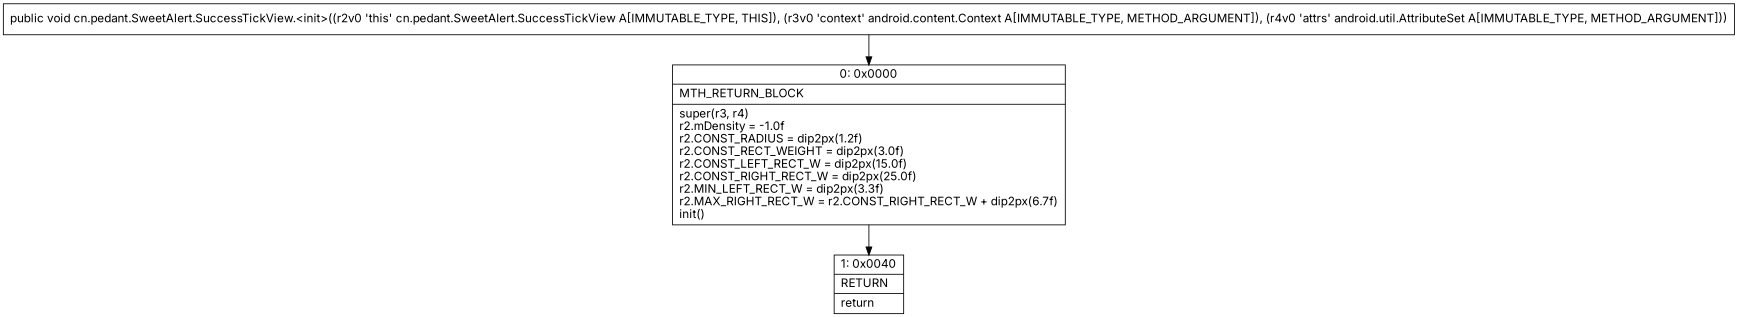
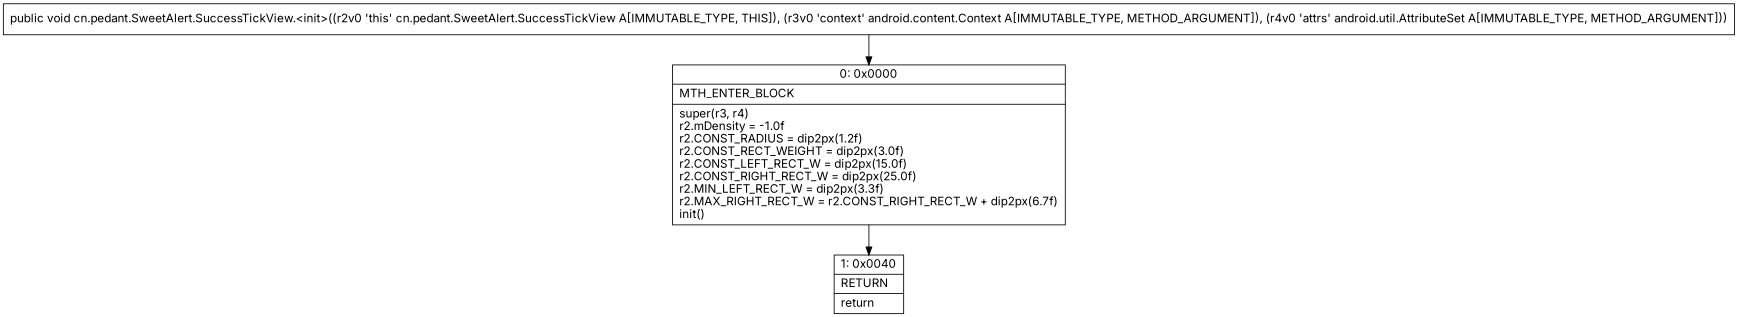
node "0: 0x0000": text "MTH_RETURN_BLOCK" -> "MTH_ENTER_BLOCK"
